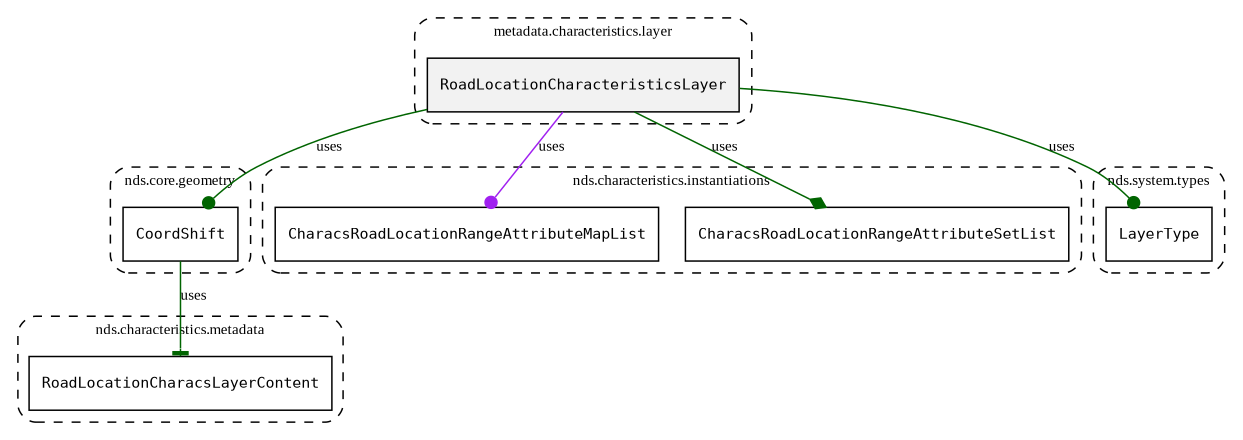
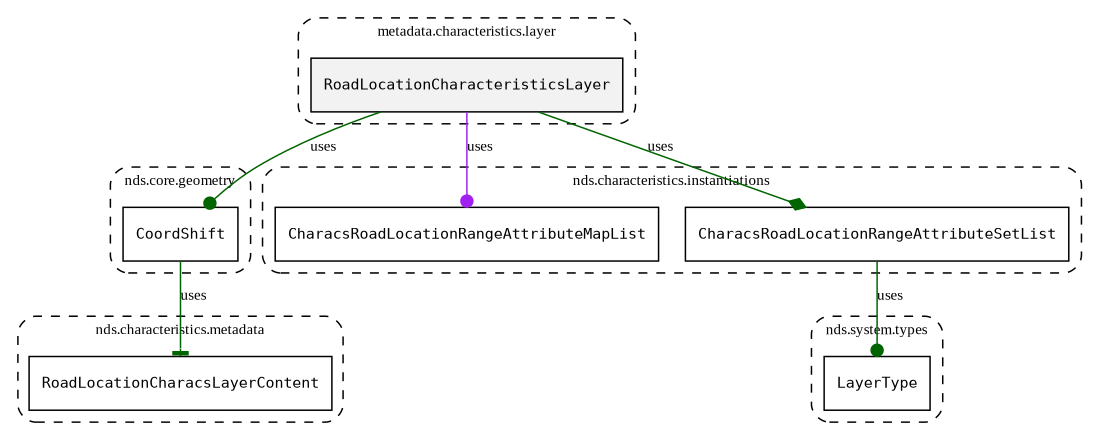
edge "RoadLocationCharacteristicsLayer" -> "LayerType": now "CharacsRoadLocationRangeAttributeSetList" -> "LayerType"
